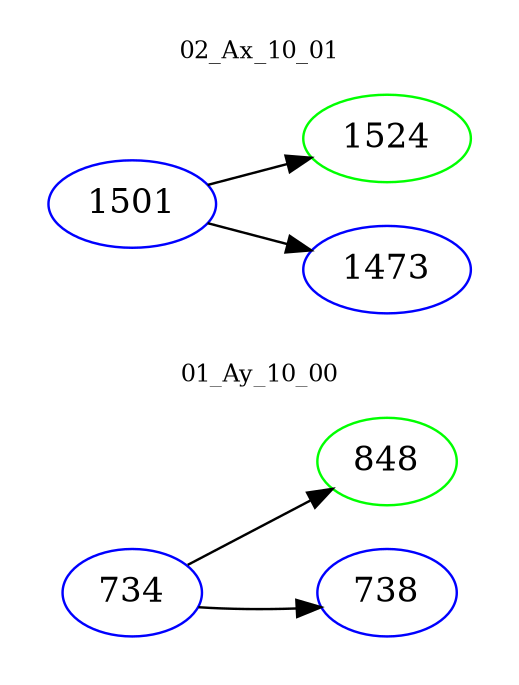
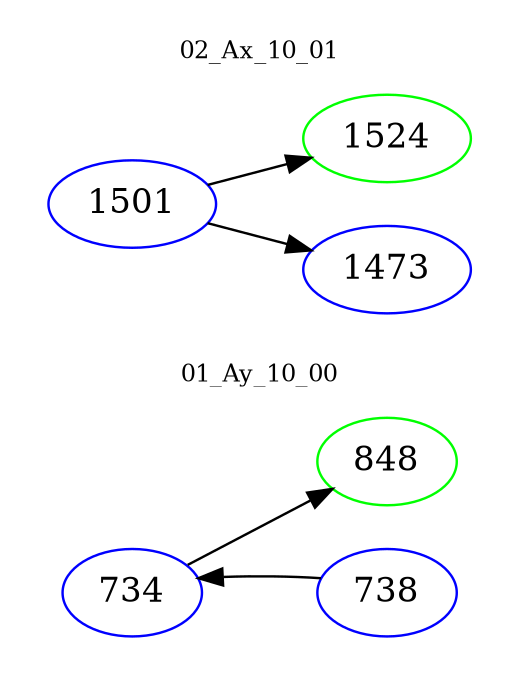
edge "734" -> "738": reversed
